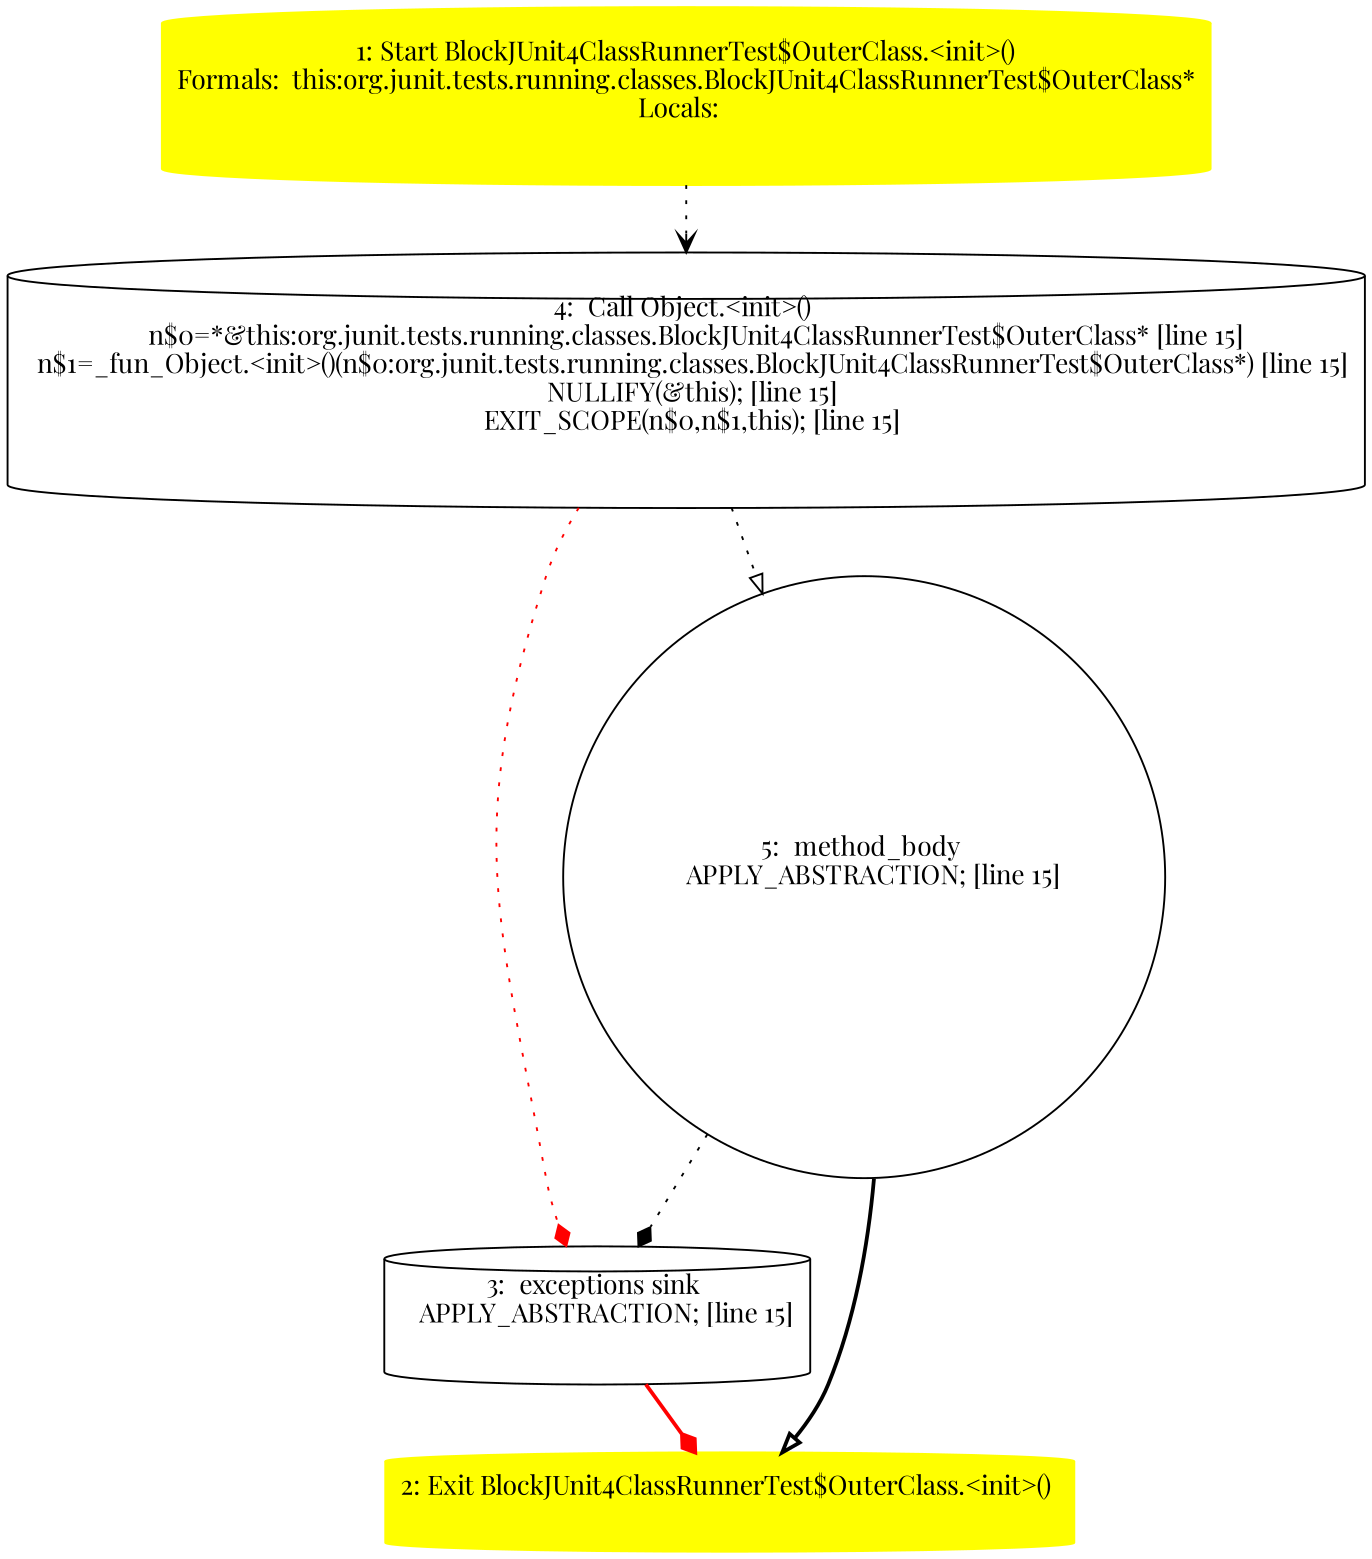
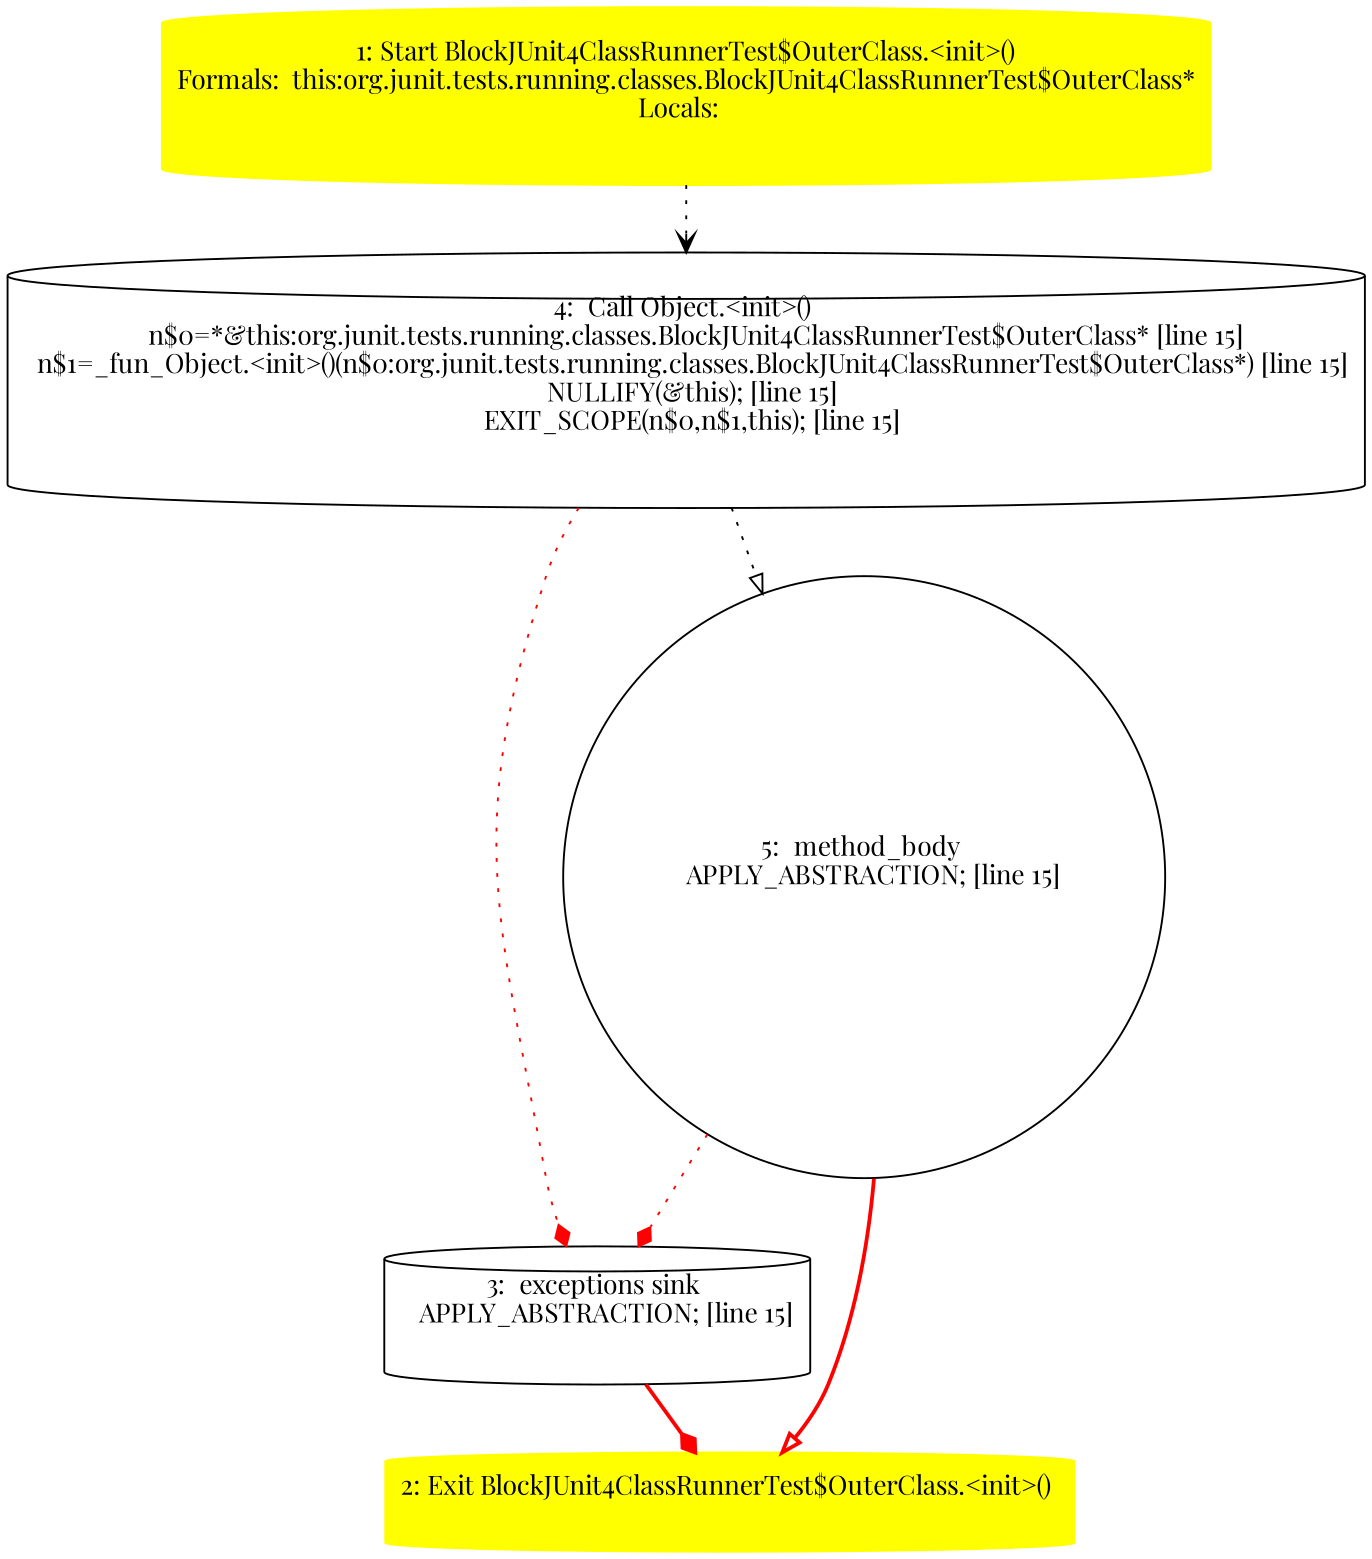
edge "5:  method_body APPLY_ABSTRACTION; [line 15]" -> "3:  exceptions sink APPLY_ABSTRACTION; [line 15]": color black -> red
edge "5:  method_body APPLY_ABSTRACTION; [line 15]" -> "2: Exit BlockJUnit4ClassRunnerTest$OuterClass.<init>()": color black -> red
